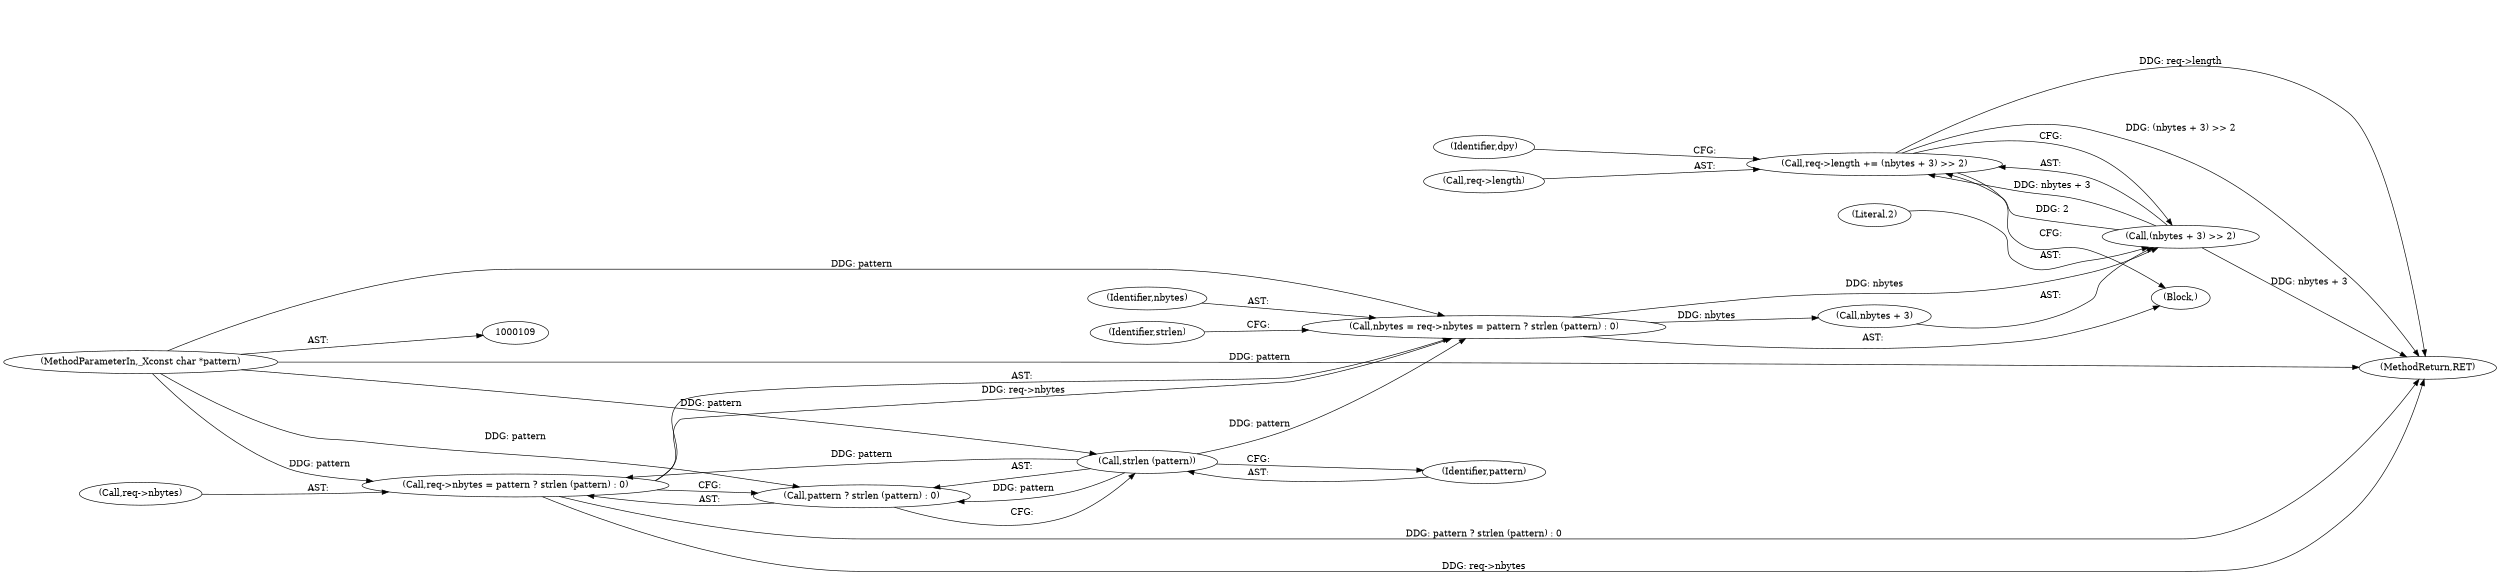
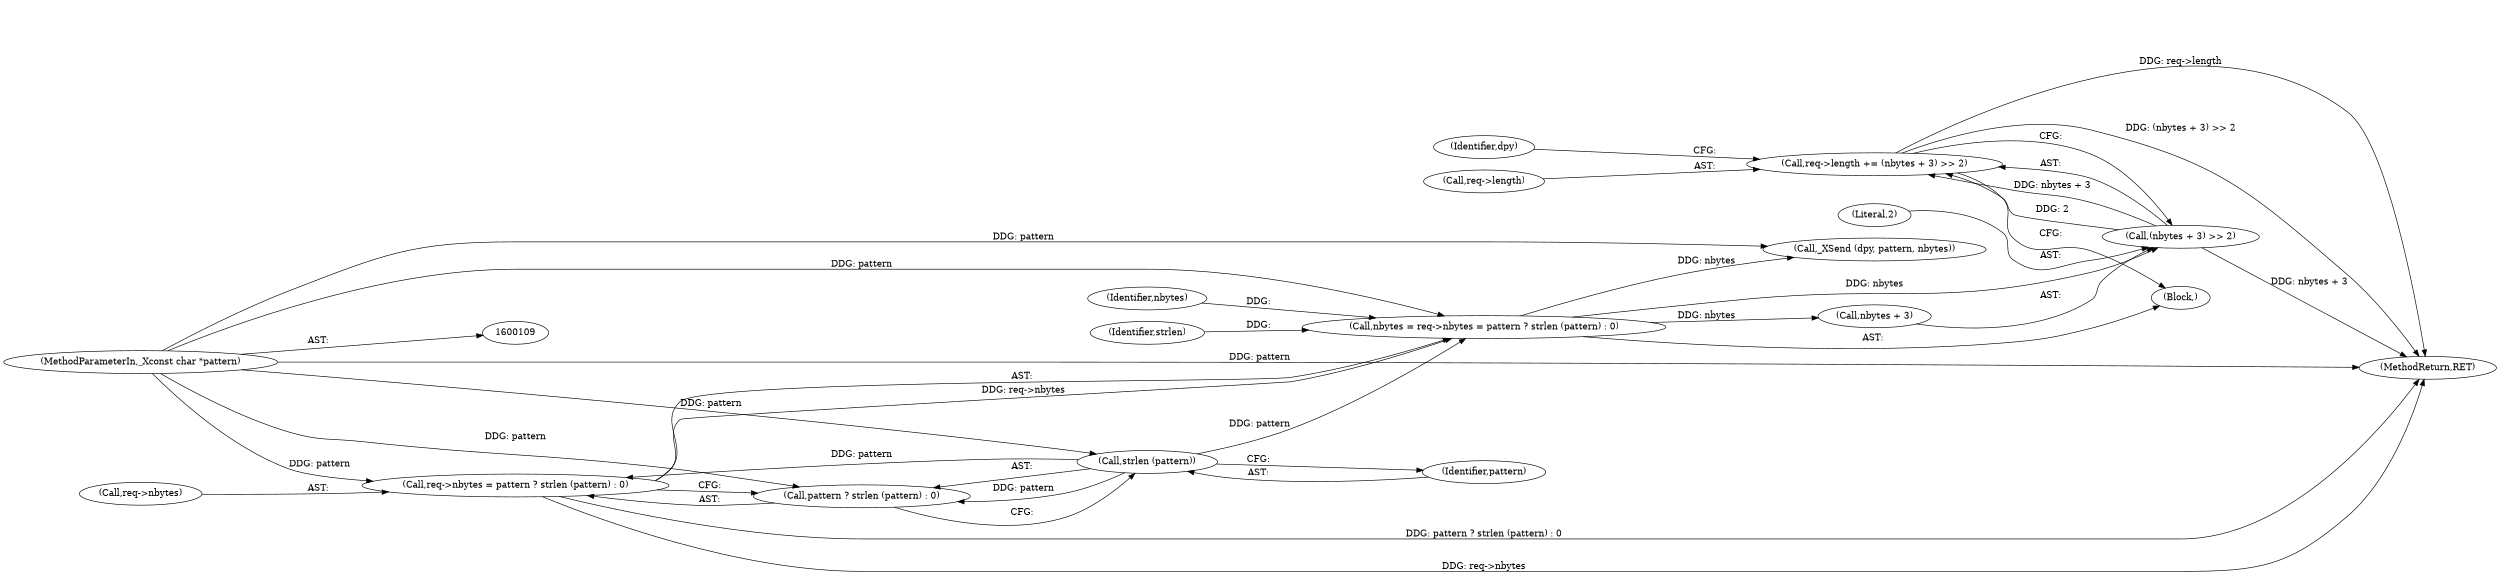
node "(Call,_XSend (dpy, pattern, nbytes))": added
edge "(Identifier,nbytes)" -> "(Call,nbytes = req->nbytes = pattern ? strlen (pattern) : 0)": label "AST: " -> "DDG: "
edge "(Identifier,strlen)" -> "(Call,nbytes = req->nbytes = pattern ? strlen (pattern) : 0)": label "CFG: " -> "DDG: "
node "1000109": label "1000109" -> "1600109"
